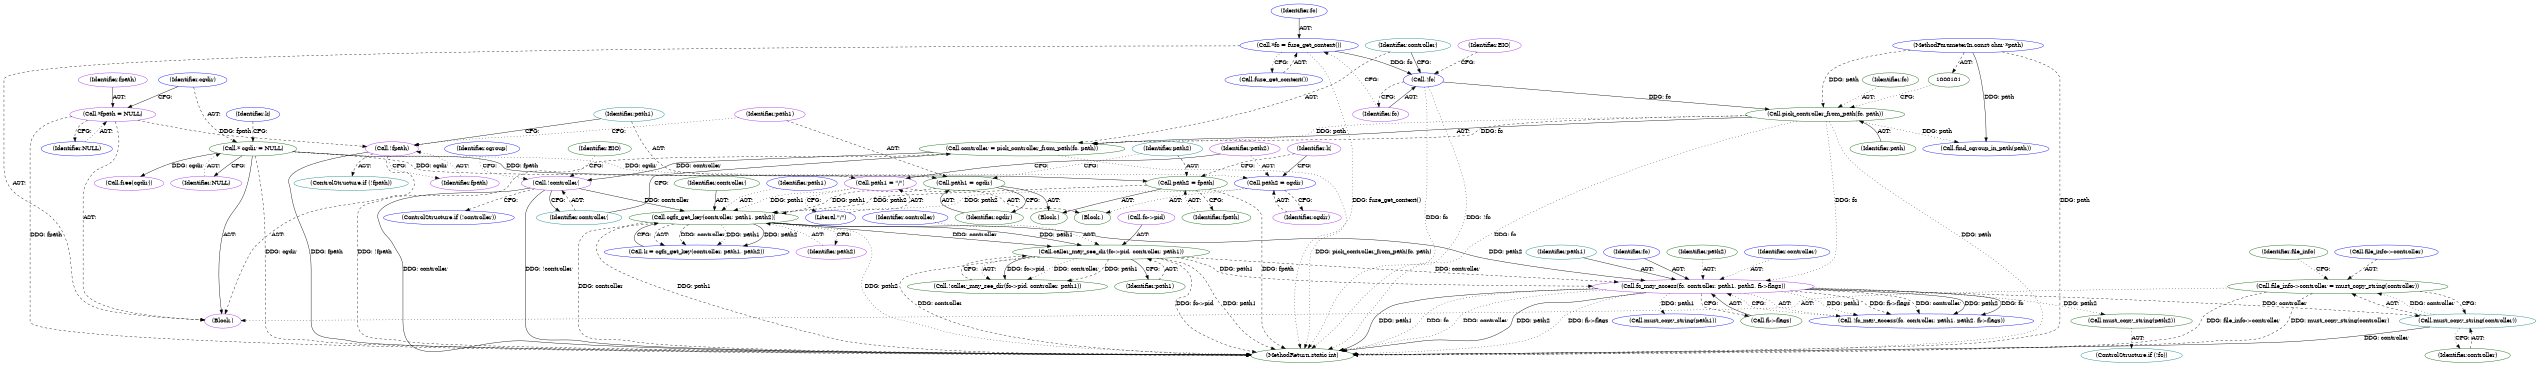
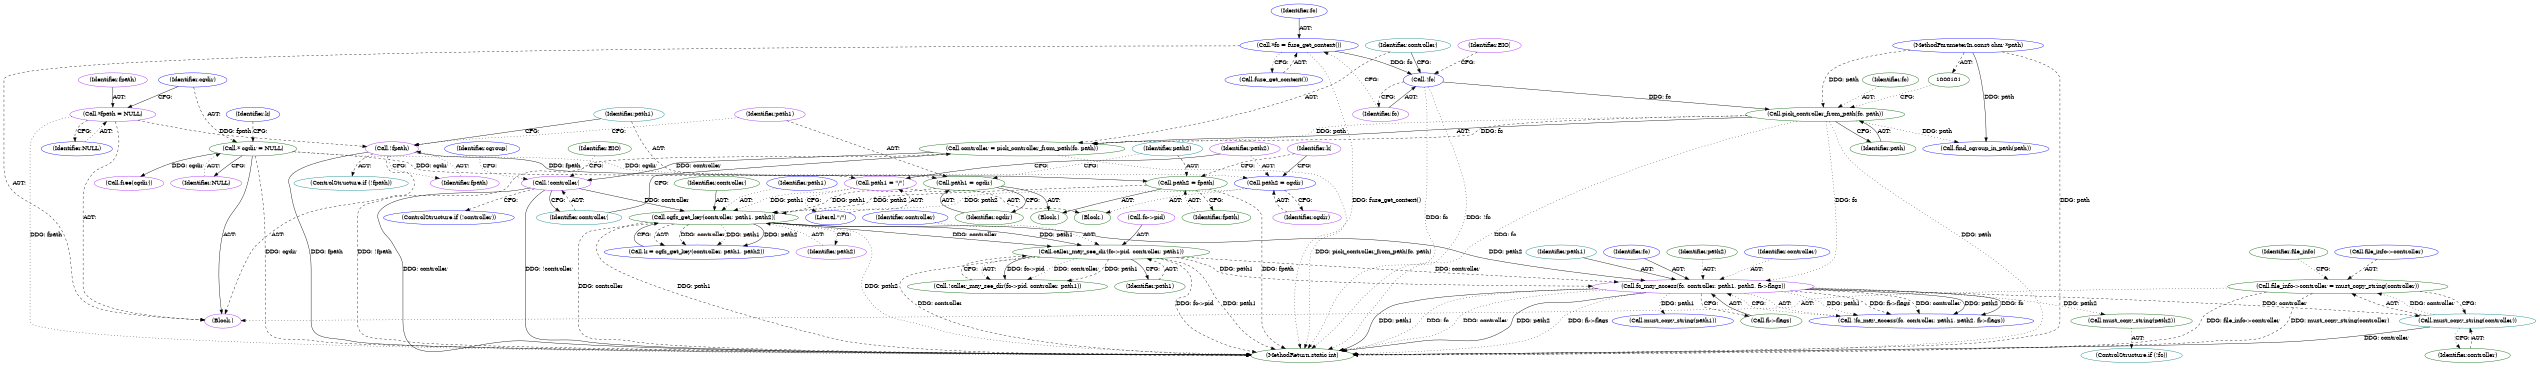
edge "(Call,pick_controller_from_path(fc, path))" -> "(Identifier,path)": added, label "CFG:"
edge "(Call,* cgdir = NULL)" -> "(Call,path2 = fpath)": now "(Call,!fpath)" -> "(Call,path2 = fpath)"
edge "(Call,*fpath = NULL)" -> "(MethodReturn,static int)": style dashed -> dotted
